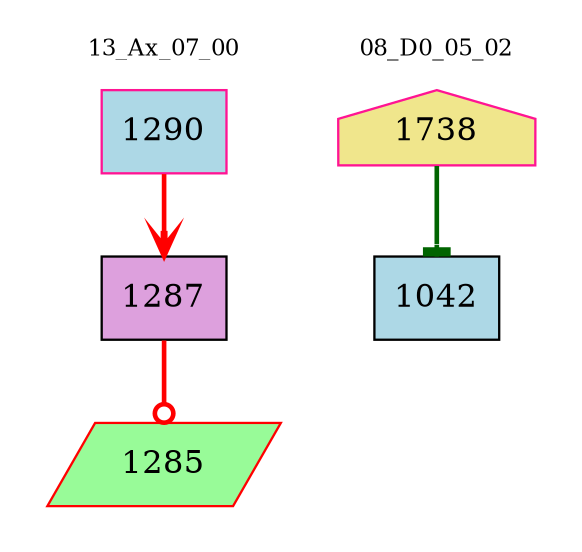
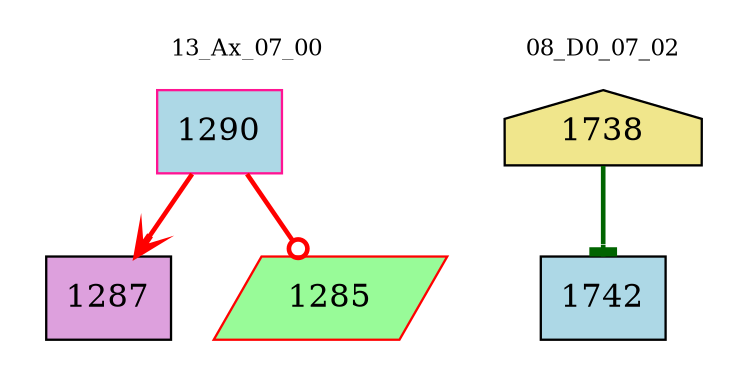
cluster "08_D0_05_02": label "08_D0_05_02" -> "08_D0_07_02"
node "1738": color deeppink -> black
node "1042": label "1042" -> "1742"
edge "1287" -> "1285": now "1290" -> "1285"
